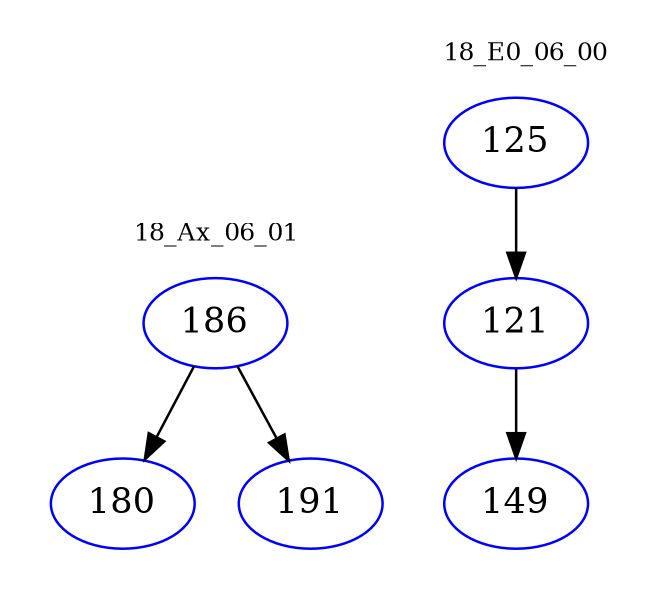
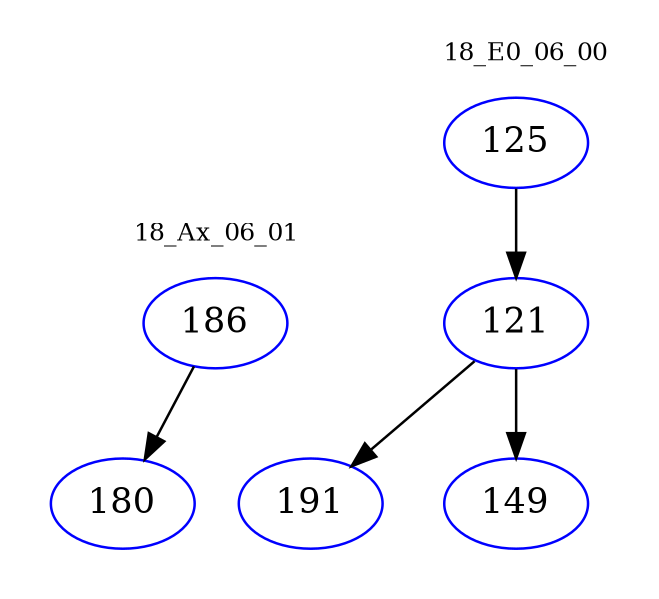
edge "186" -> "191": now "121" -> "191"
